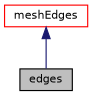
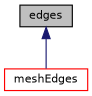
edge "edges" -> "meshEdges": reversed
